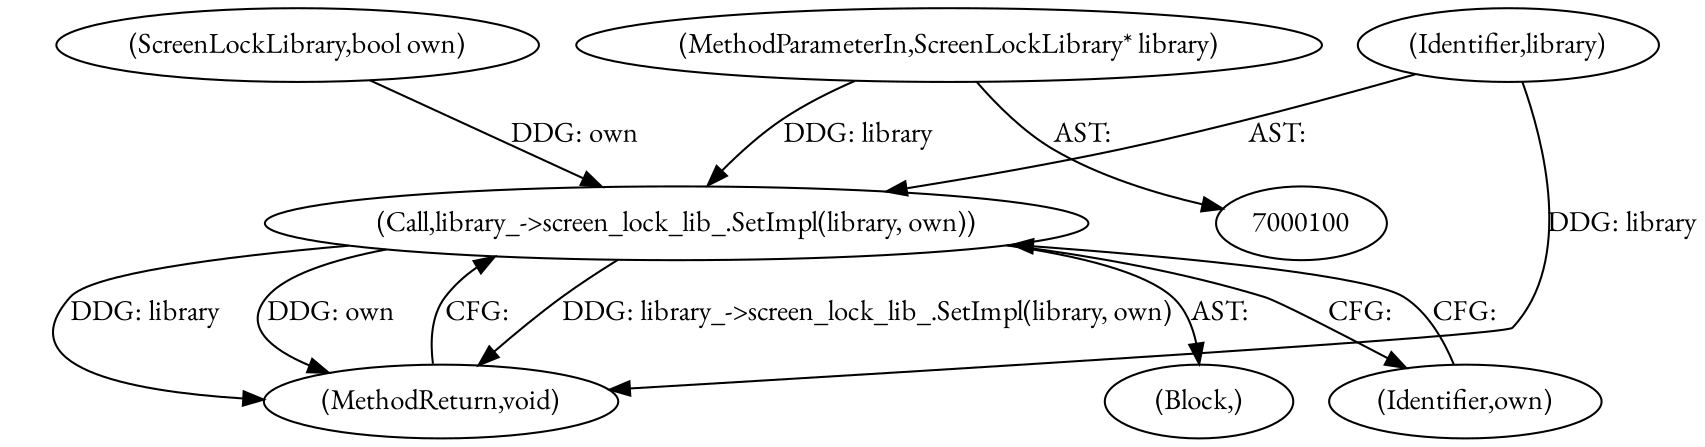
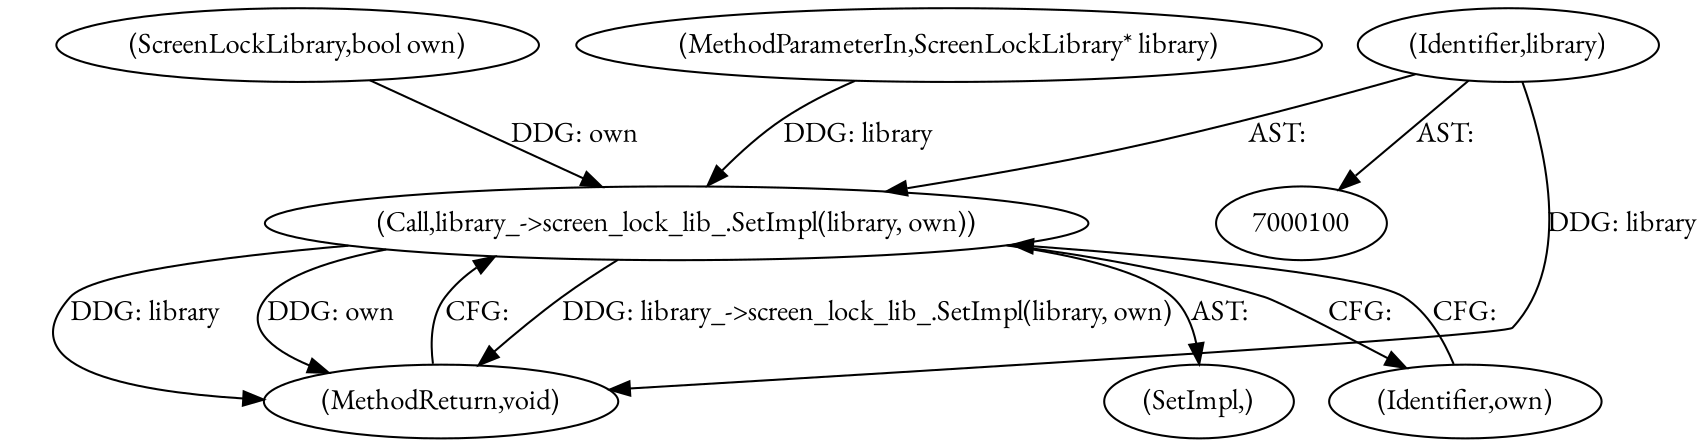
edge "(MethodParameterIn,ScreenLockLibrary* library)" -> "7000100": now "(Identifier,library)" -> "7000100"
node "(Block,)": label "(Block,)" -> "(SetImpl,)"
